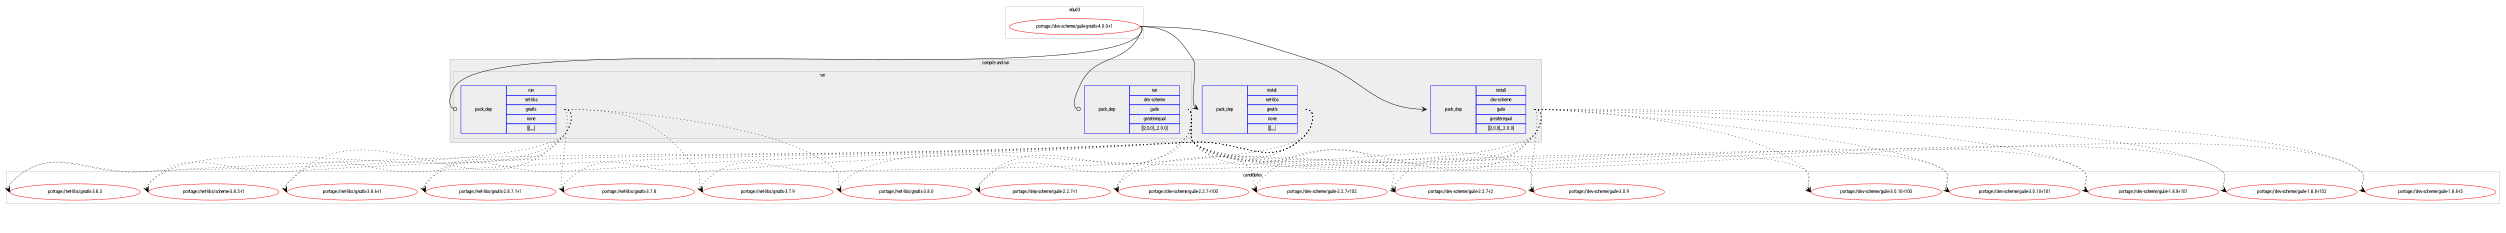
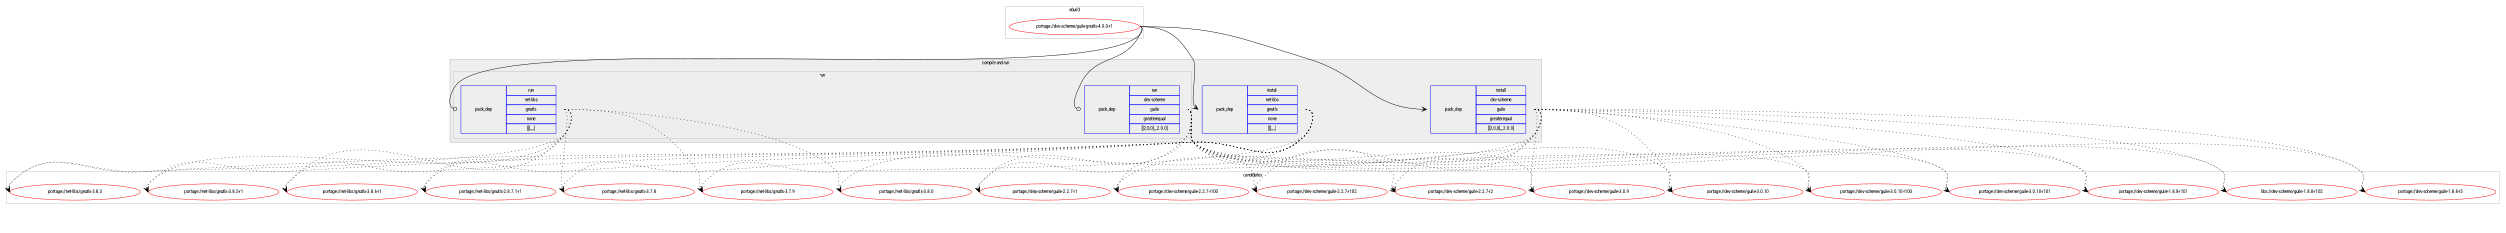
node "portage://net-libs/scheme-3.8.5-r1": label "portage://net-libs/scheme-3.8.5-r1" -> "portage://net-libs/gnutls-3.8.5-r1"
node "portage://dev-scheme/guile-3.0.10": added
node "portage://dev-scheme/guile-1.8.8-r102": label "portage://dev-scheme/guile-1.8.8-r102" -> "libs://dev-scheme/guile-1.8.8-r102"
